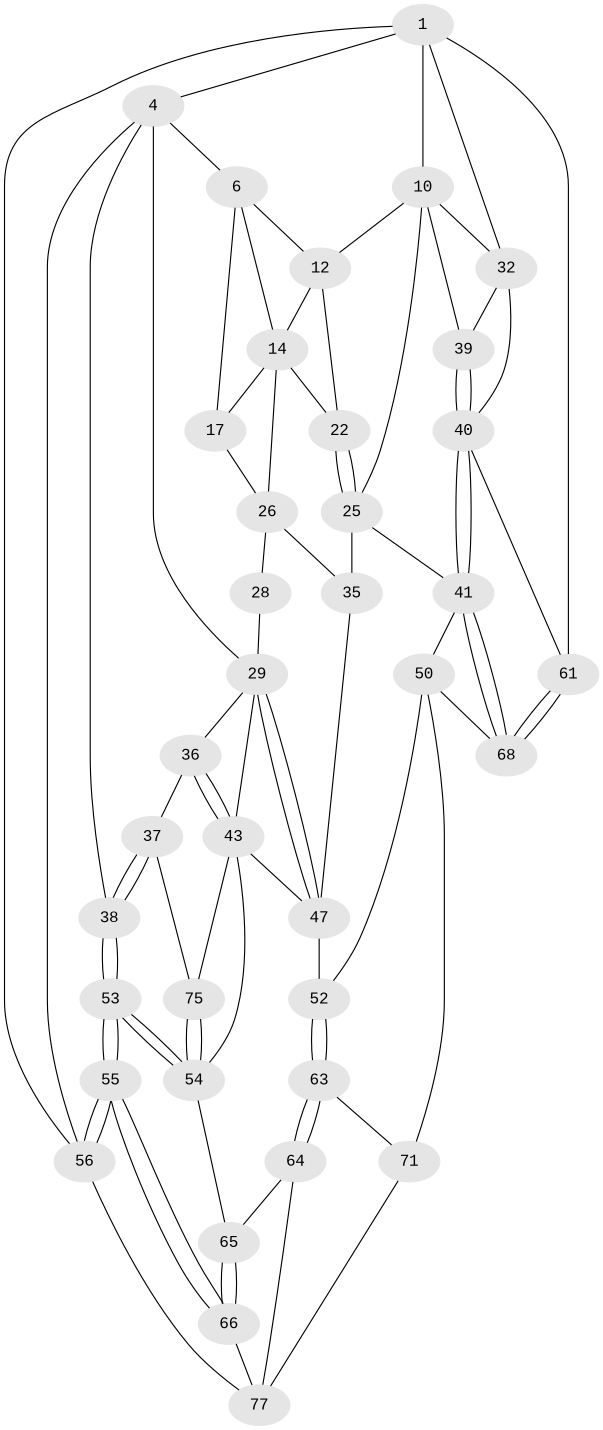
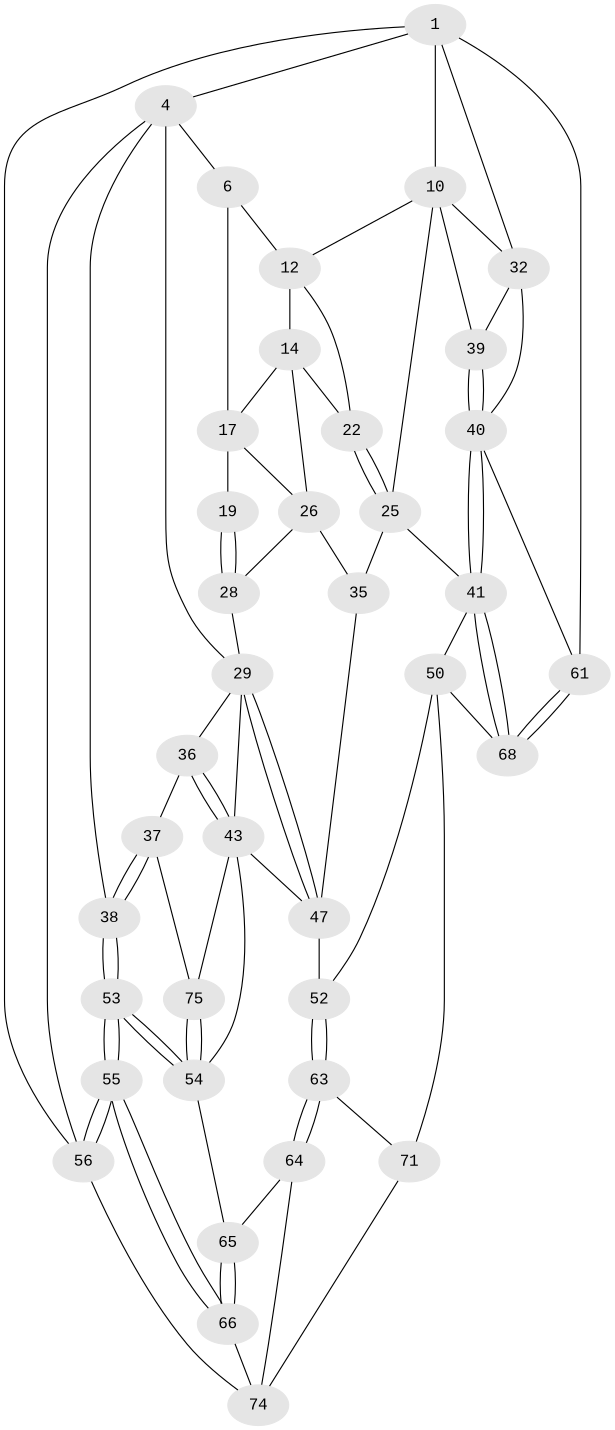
edge "6" -- "14": removed
node "19": added
node "77": label "77" -> "74"
